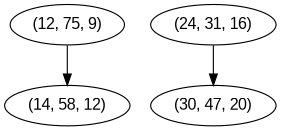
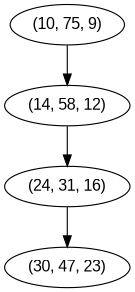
node "(12, 75, 9)": label "(12, 75, 9)" -> "(10, 75, 9)"
node "(30, 47, 20)": label "(30, 47, 20)" -> "(30, 47, 23)"
edge "(14, 58, 12)" -> "(24, 31, 16)": added
